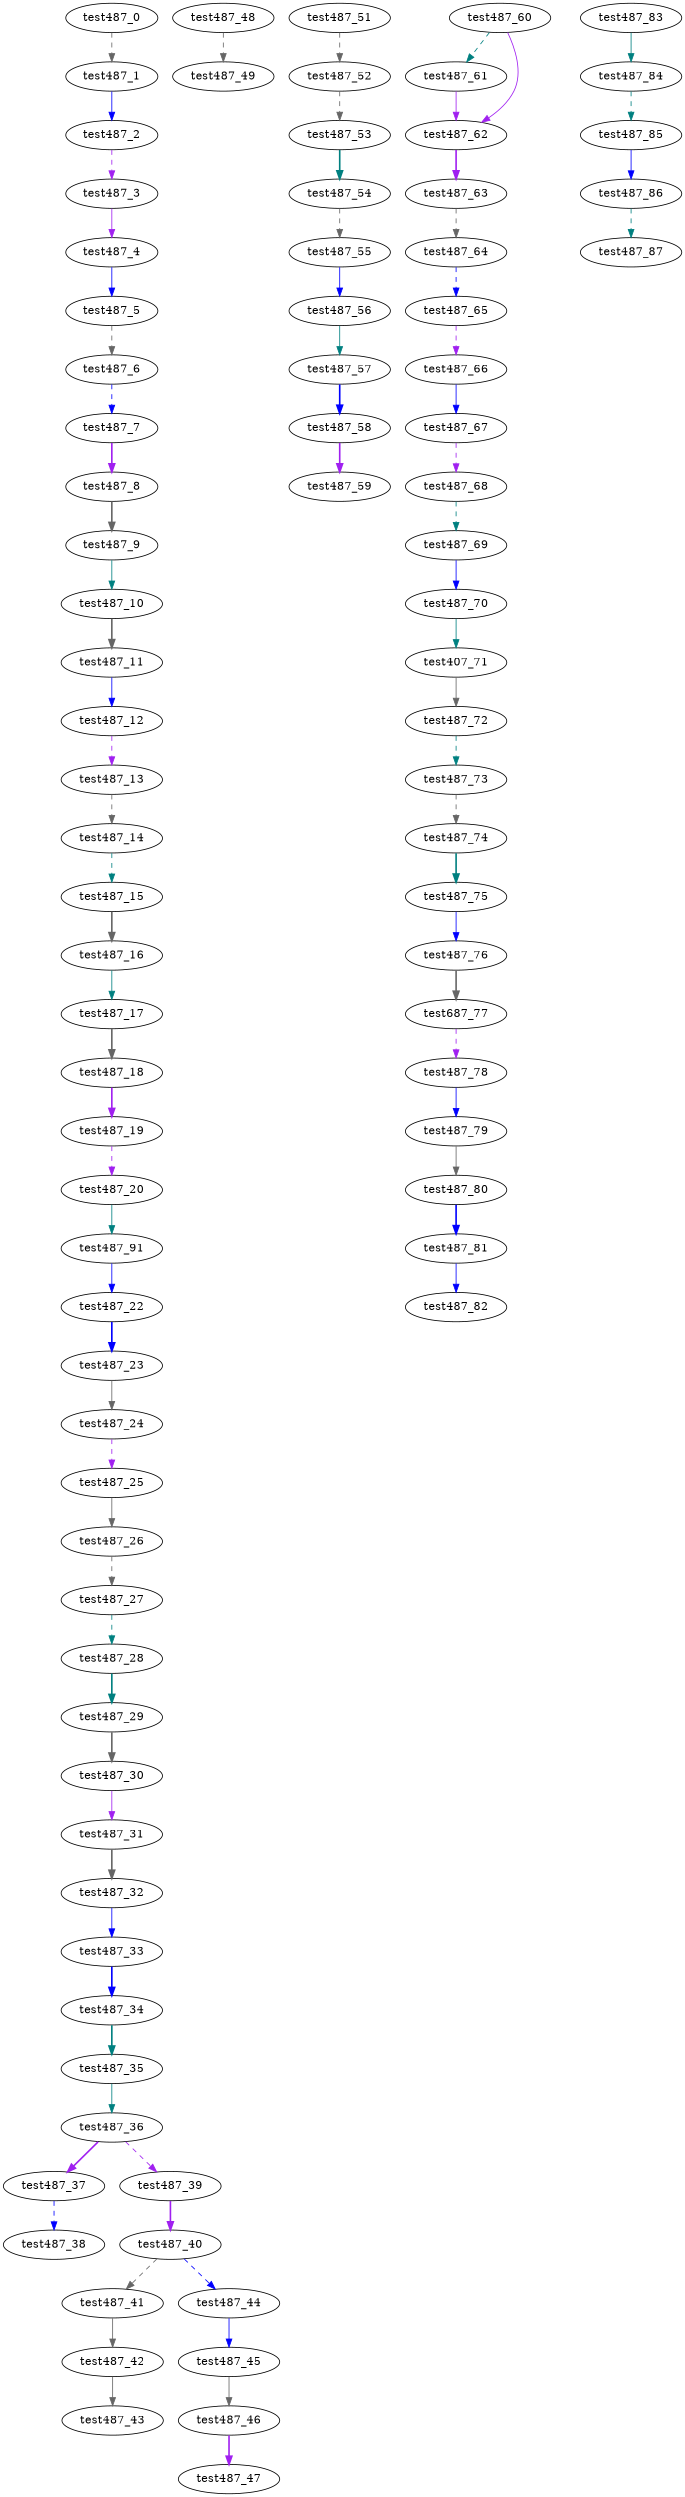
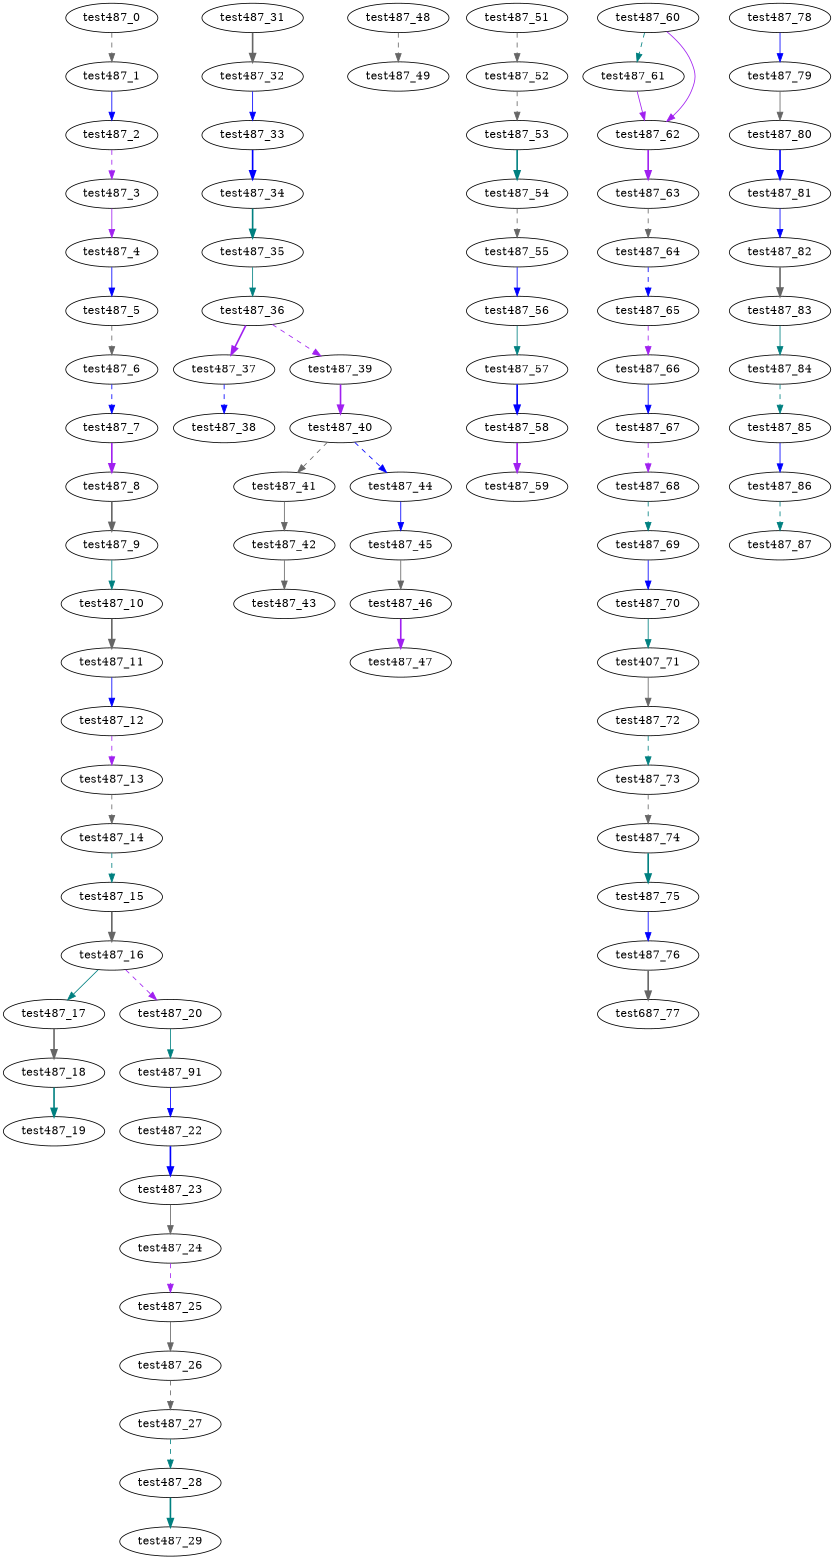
edge "test487_82" -> "test487_83": added
edge "test687_77" -> "test487_78": removed
edge "test487_18" -> "test487_19": color purple -> teal
edge "test487_19" -> "test487_20": now "test487_16" -> "test487_20"
node "test487_30": removed
